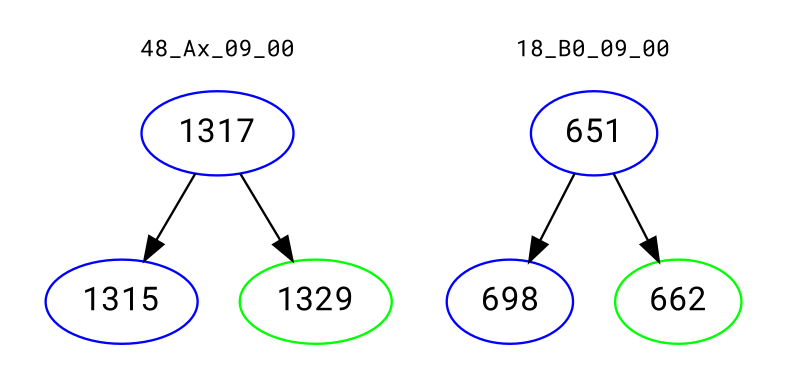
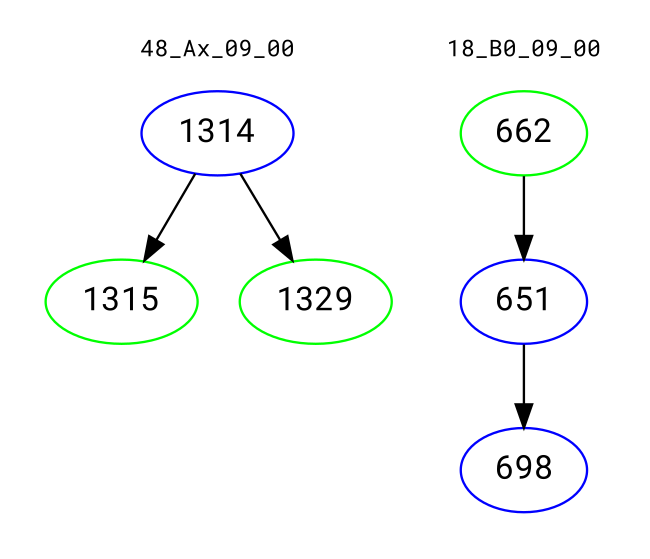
node "1317": label "1317" -> "1314"
edge "651" -> "662": reversed
node "1315": color blue -> green
